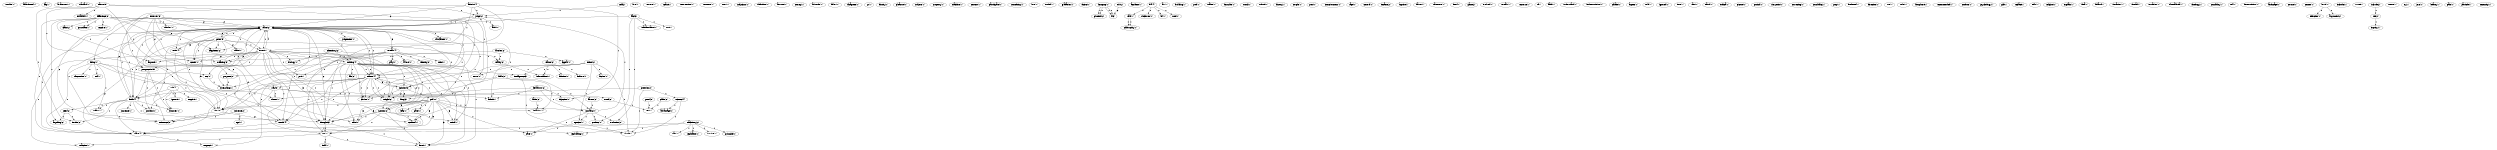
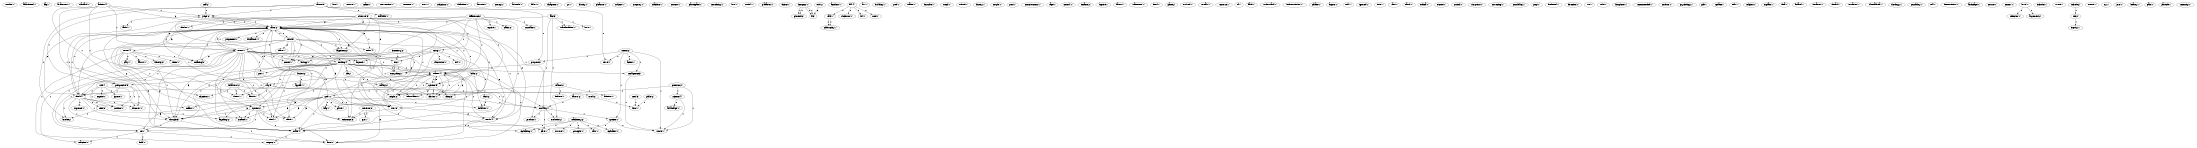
node "reveals(4)": label "reveals(4)" -> "sense(4)"
edge "chemistry(2)" -> "reality(2)": now "chemistry(2)" -> "etc(1)"
